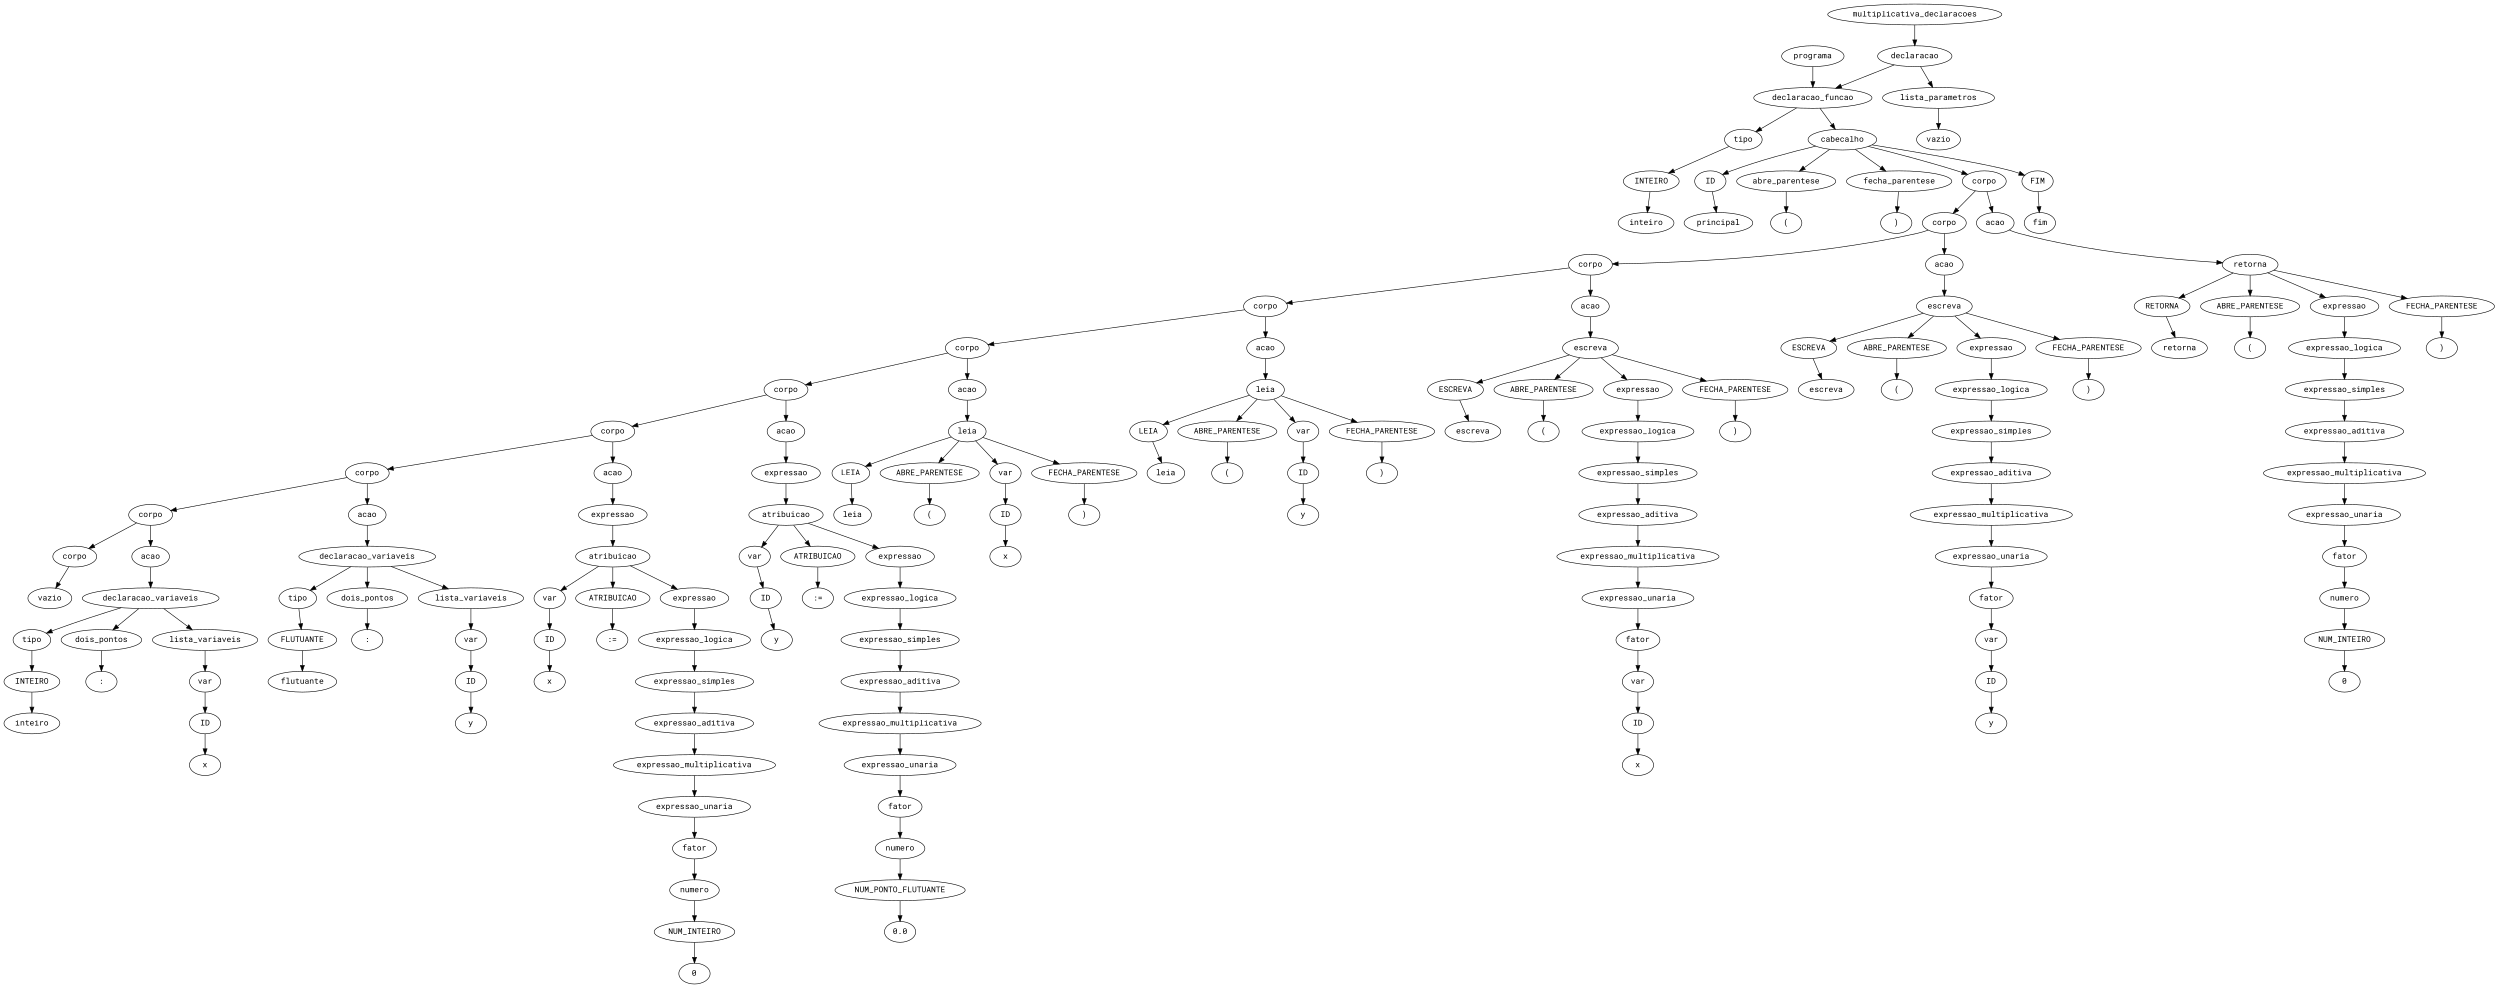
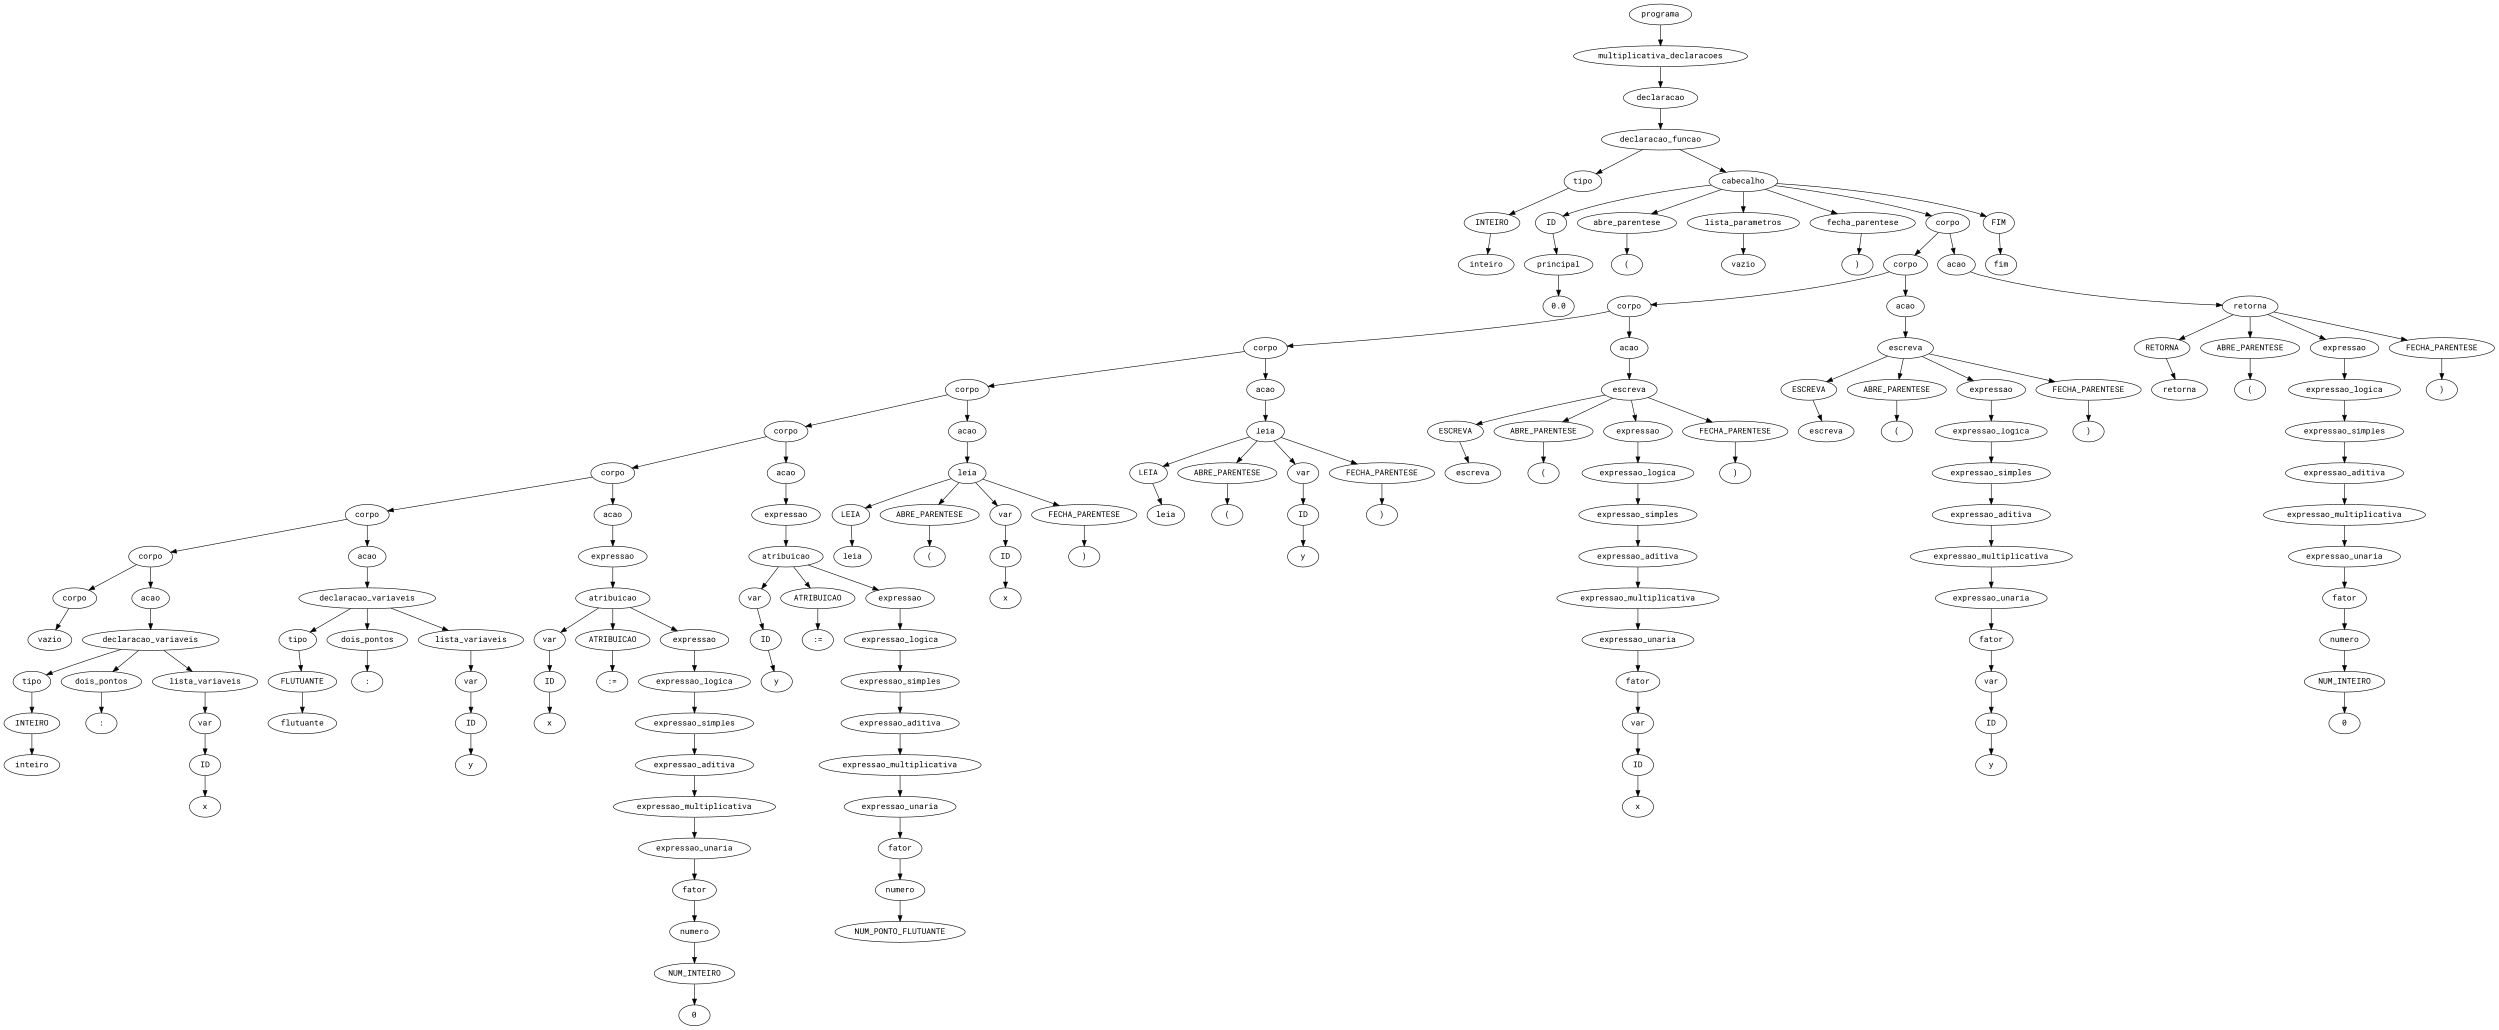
edge "programa" -> "declaracao_funcao": now "programa" -> "multiplicativa_declaracoes"
edge "declaracao" -> "lista_parametros": now "cabecalho" -> "lista_parametros"
edge "NUM_PONTO_FLUTUANTE" -> "0.0": now "principal" -> "0.0"
